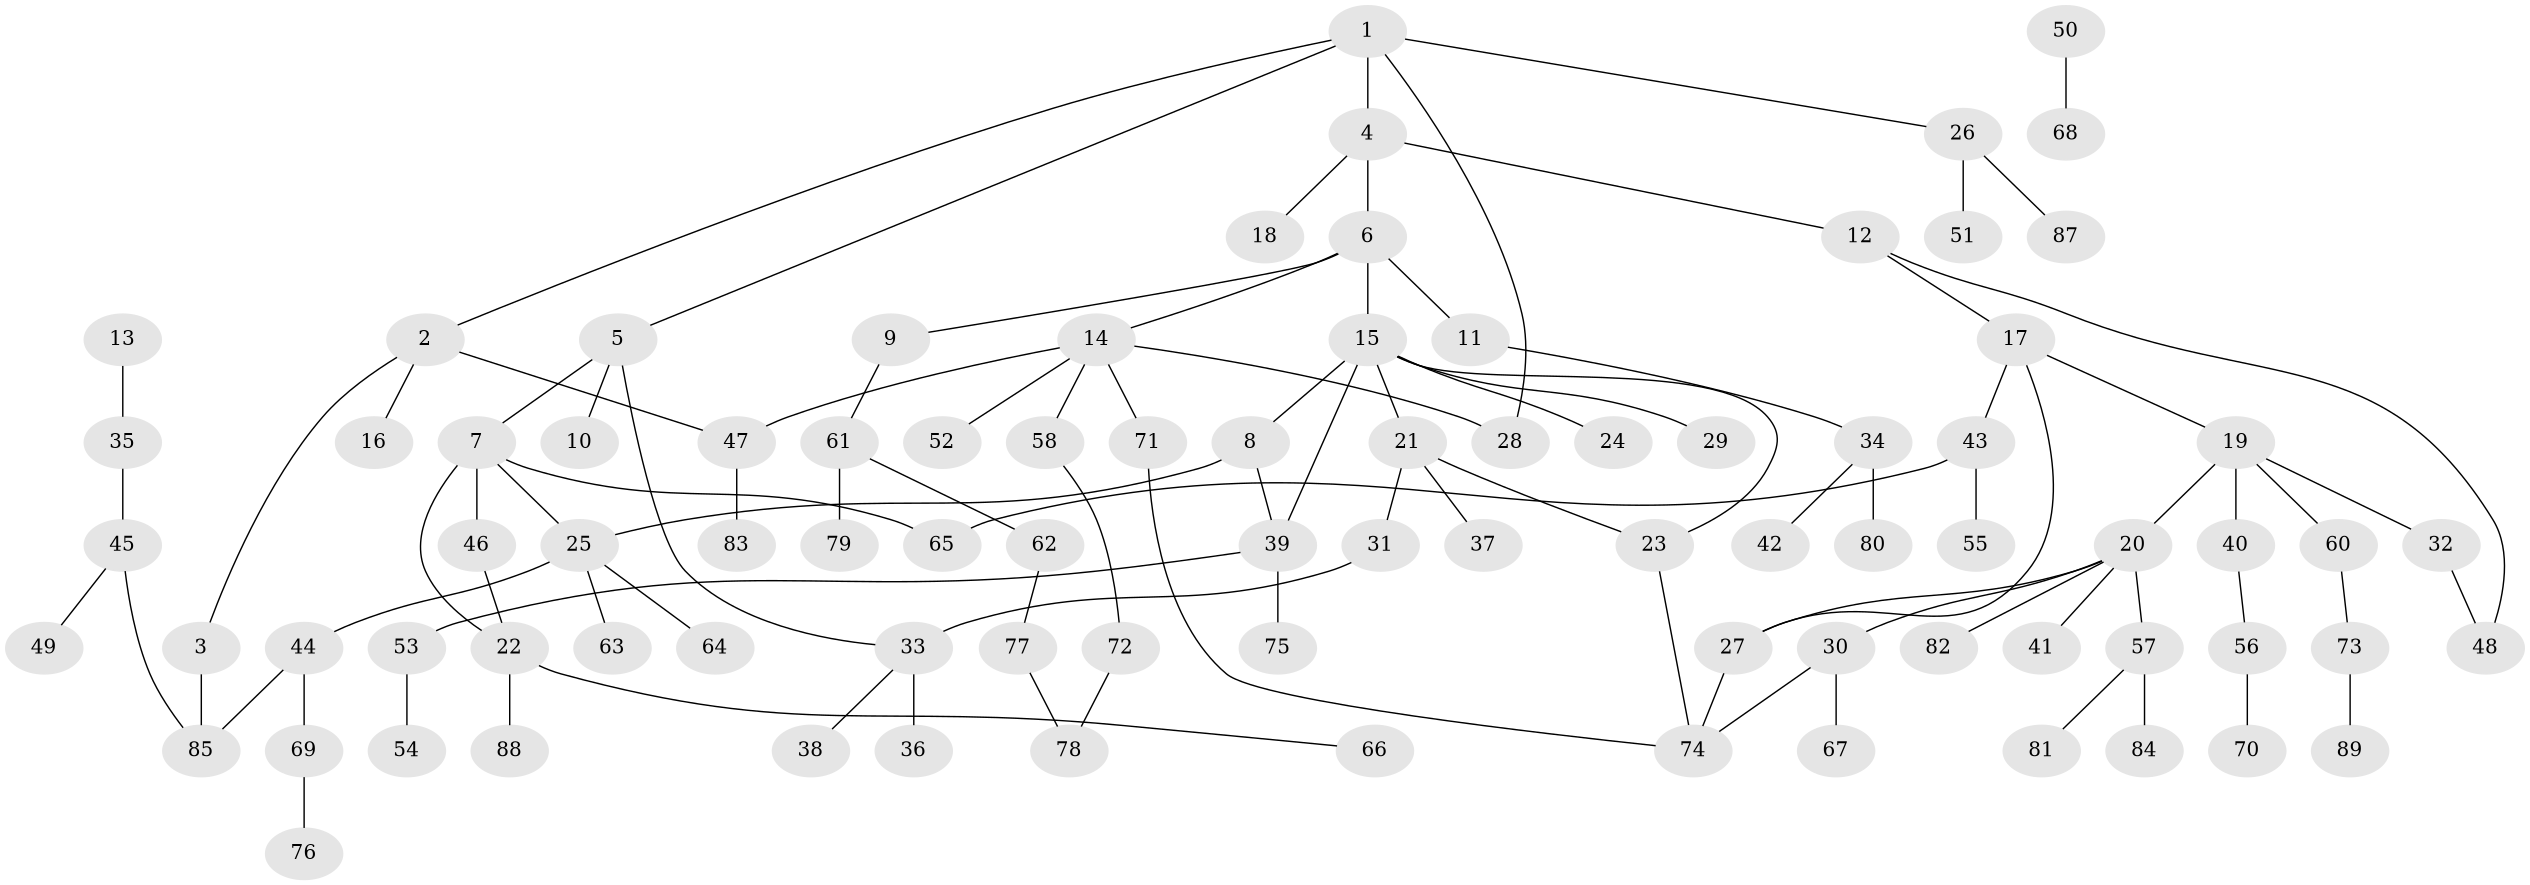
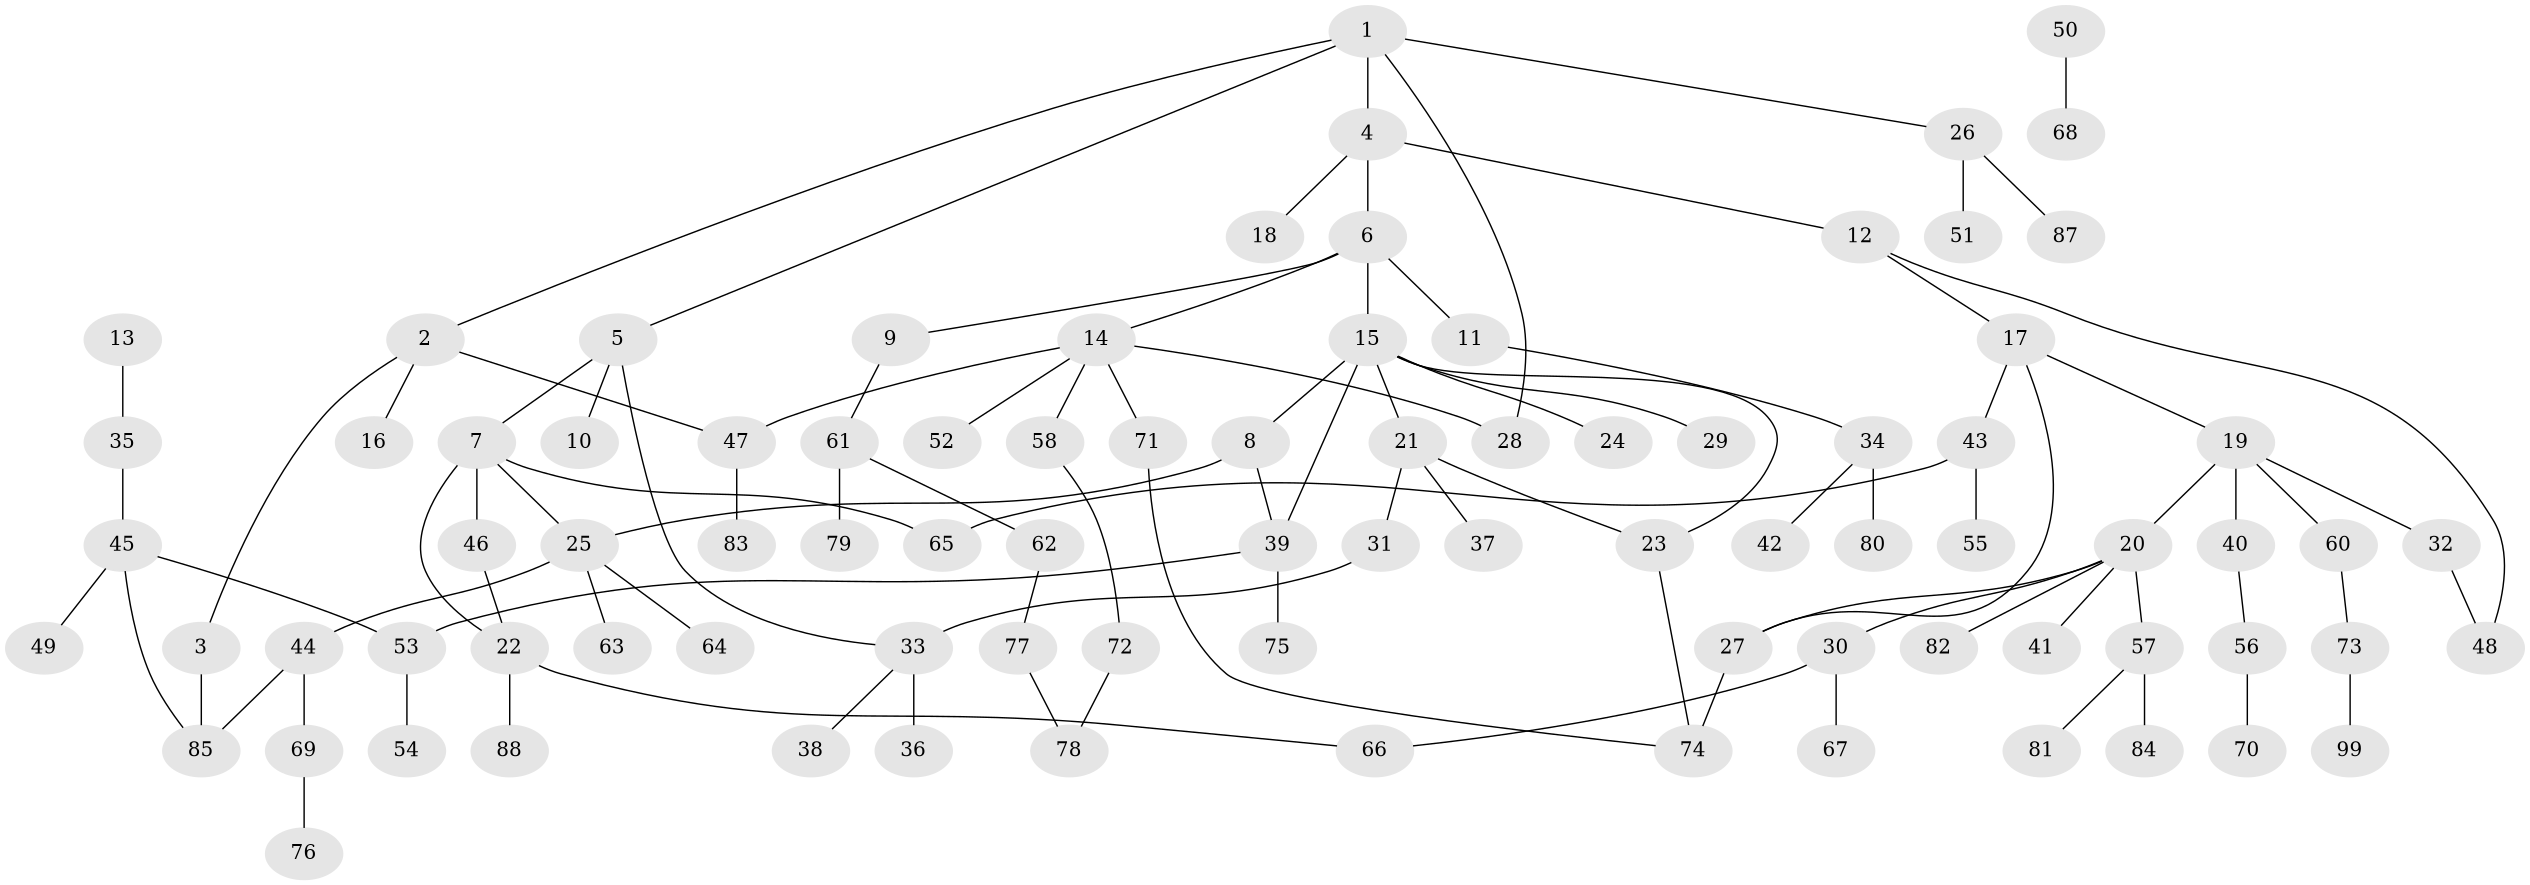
edge "45" -- "53": added
edge "30" -- "74": now "30" -- "66"
node "89": label "89" -> "99"
